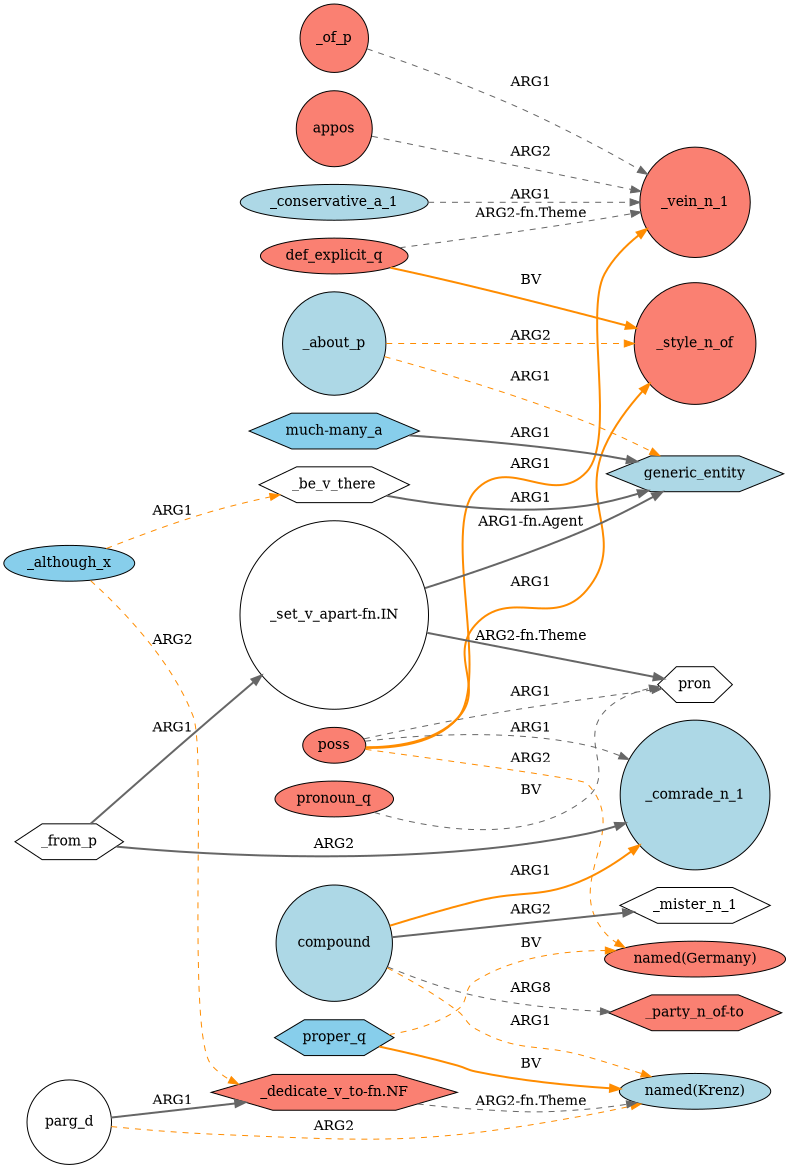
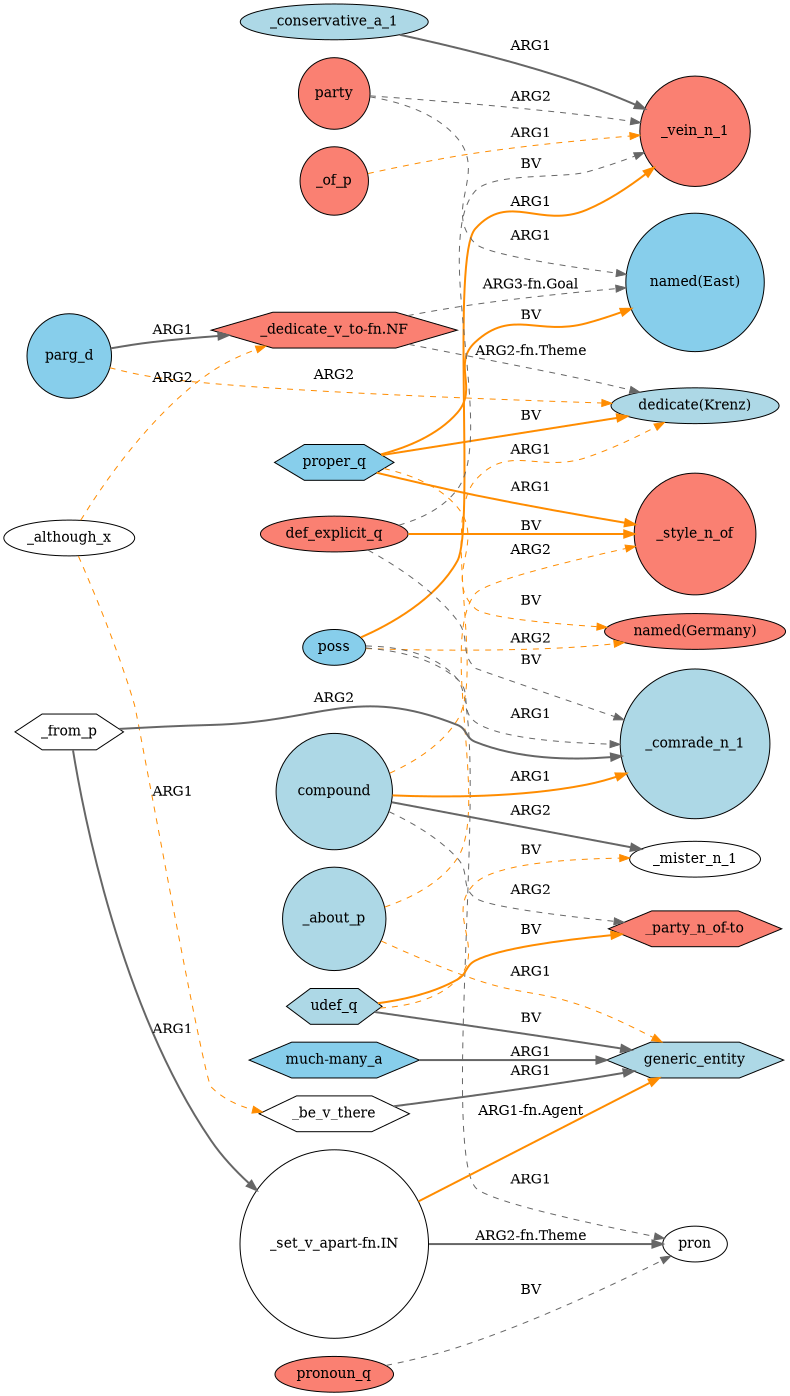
edge "_of_p" -> "_vein_n_1": color gray40 -> darkorange
node "appos": label "appos" -> "party"
edge "_conservative_a_1" -> "_vein_n_1": style dashed -> bold
edge "def_explicit_q" -> "_vein_n_1": label "ARG2-fn.Theme" -> "BV"
node "named(East)": added
edge "_set_v_apart-fn.IN" -> "generic_entity": color gray40 -> darkorange
node "_although_x": fillcolor skyblue -> white
edge "poss" -> "_style_n_of": now "proper_q" -> "_style_n_of"
edge "def_explicit_q" -> "_comrade_n_1": added, label "BV"
node "pron": shape hexagon -> ellipse
node "poss": fillcolor salmon -> skyblue
node "_mister_n_1": shape hexagon -> ellipse
edge "compound" -> "_party_n_of-to": label "ARG8" -> "ARG2"
node "udef_q": added
node "named(Krenz)": label "named(Krenz)" -> "dedicate(Krenz)"
node "parg_d": fillcolor white -> skyblue
